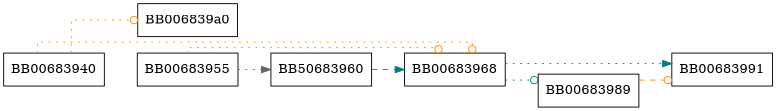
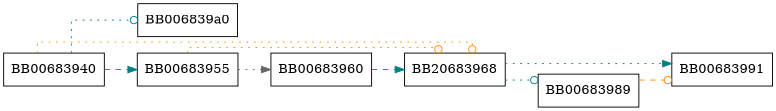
edge "BB00683940" -> "BB006839a0": color darkorange -> teal
edge "BB00683940" -> "BB00683955": added
node "BB50683960": label "BB50683960" -> "BB00683960"
node "BB00683968": label "BB00683968" -> "BB20683968"
